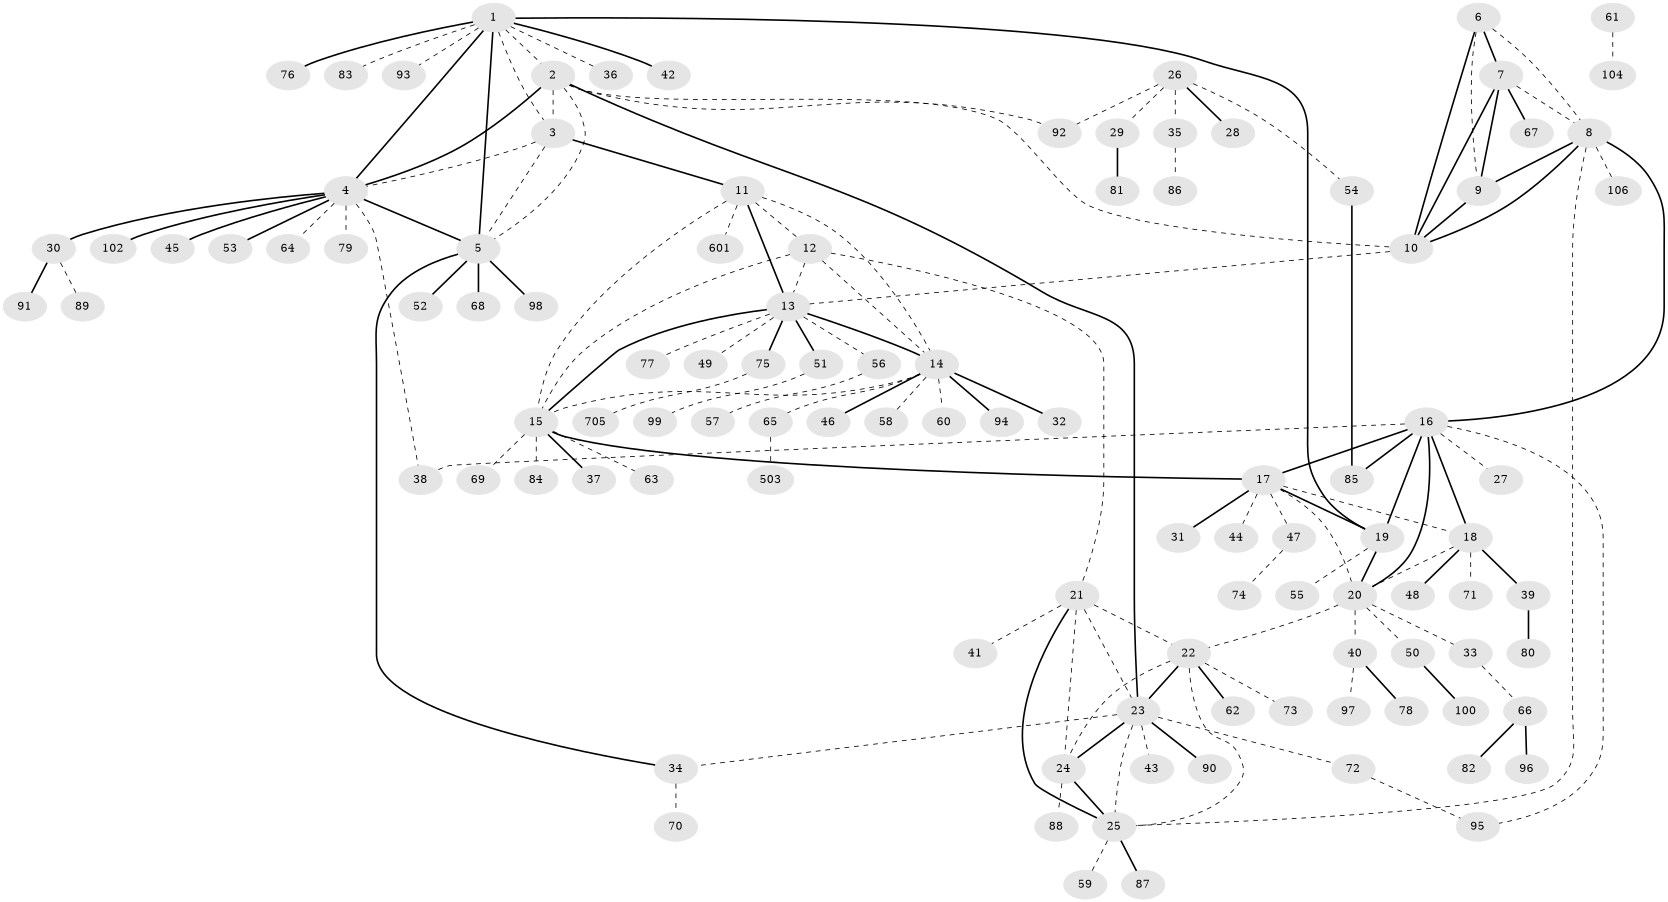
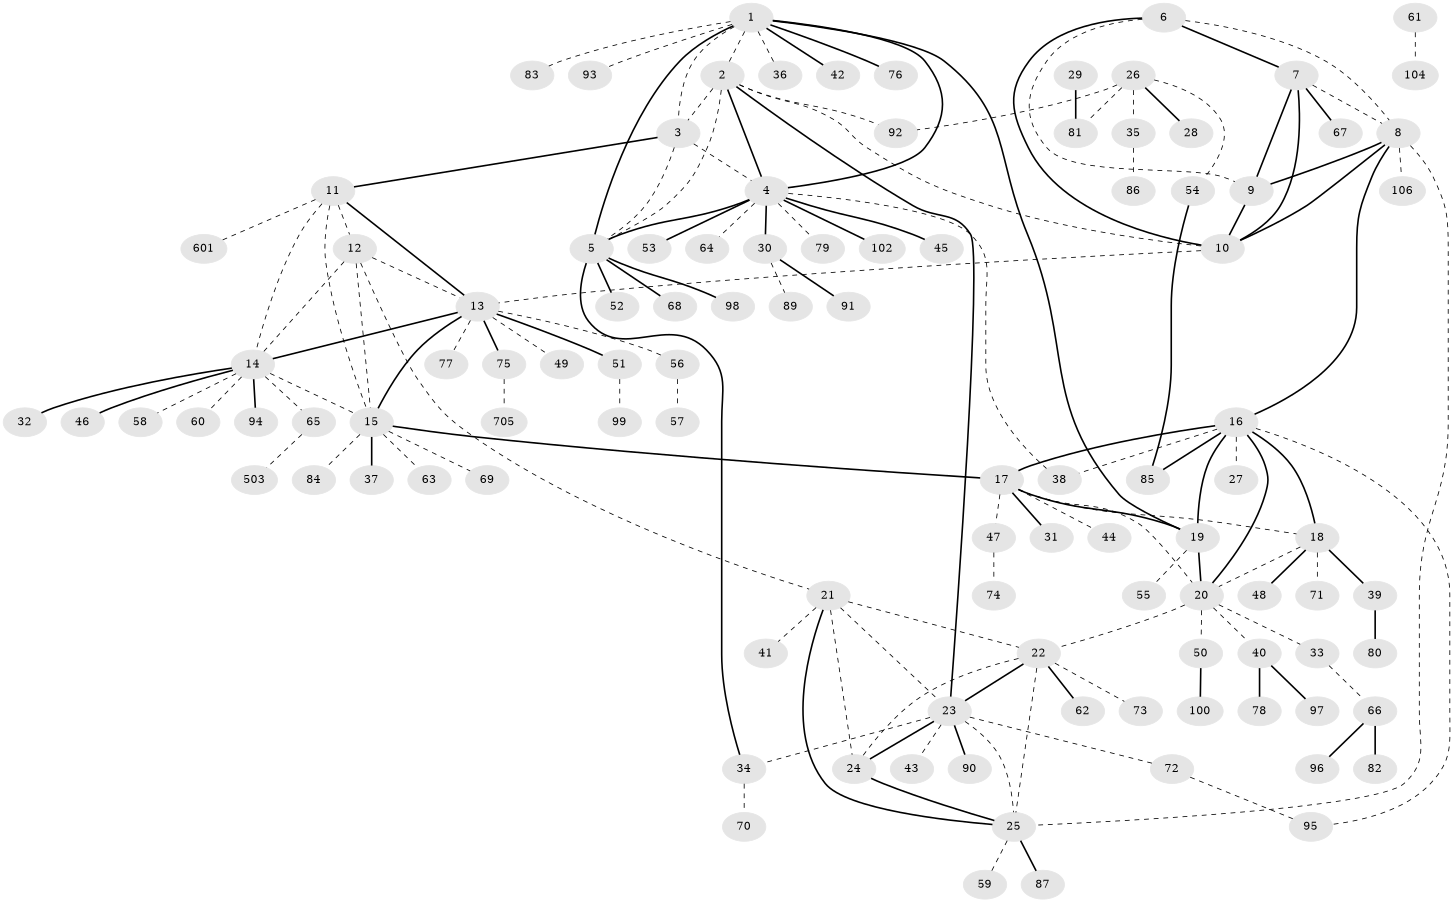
edge "26" -- "29": now "26" -- "81"
edge "40" -- "97": style dashed -> bold
node "88": removed
